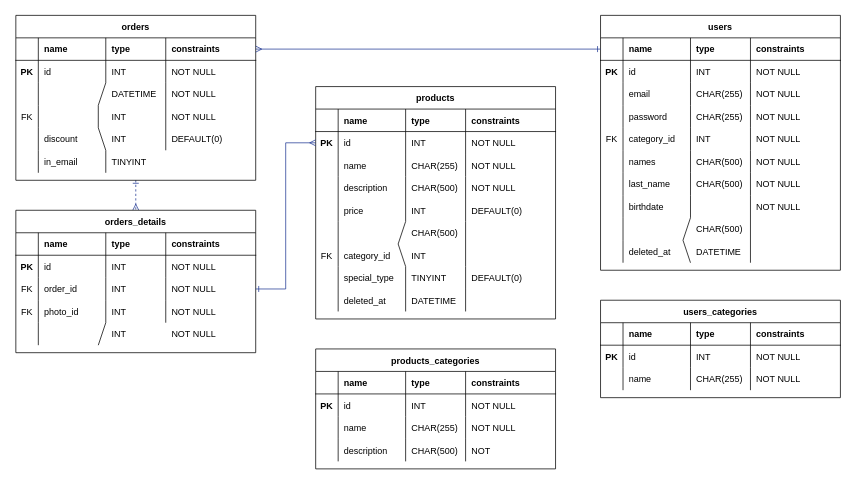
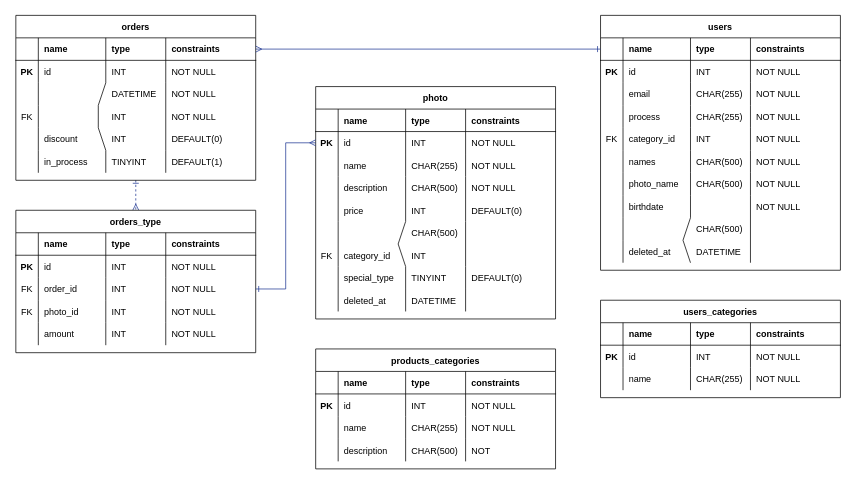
node "products": label "products" -> "photo"
node "password": label "password" -> "process"
node "in_email": label "in_email" -> "in_process"
node "DEFAULT(1)": added
node "last_name": label "last_name" -> "photo_name"
node "orders_details": label "orders_details" -> "orders_type"
node "amount": added
